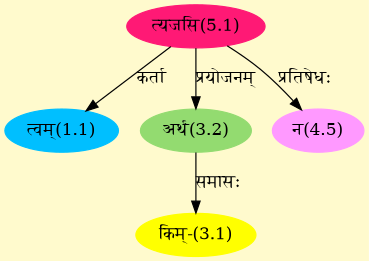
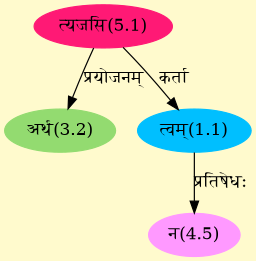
edge "त्यजसि(5.1)" -> "न(4.5)": now "त्वम्(1.1)" -> "न(4.5)"
node "किम्-(3.1)": removed
